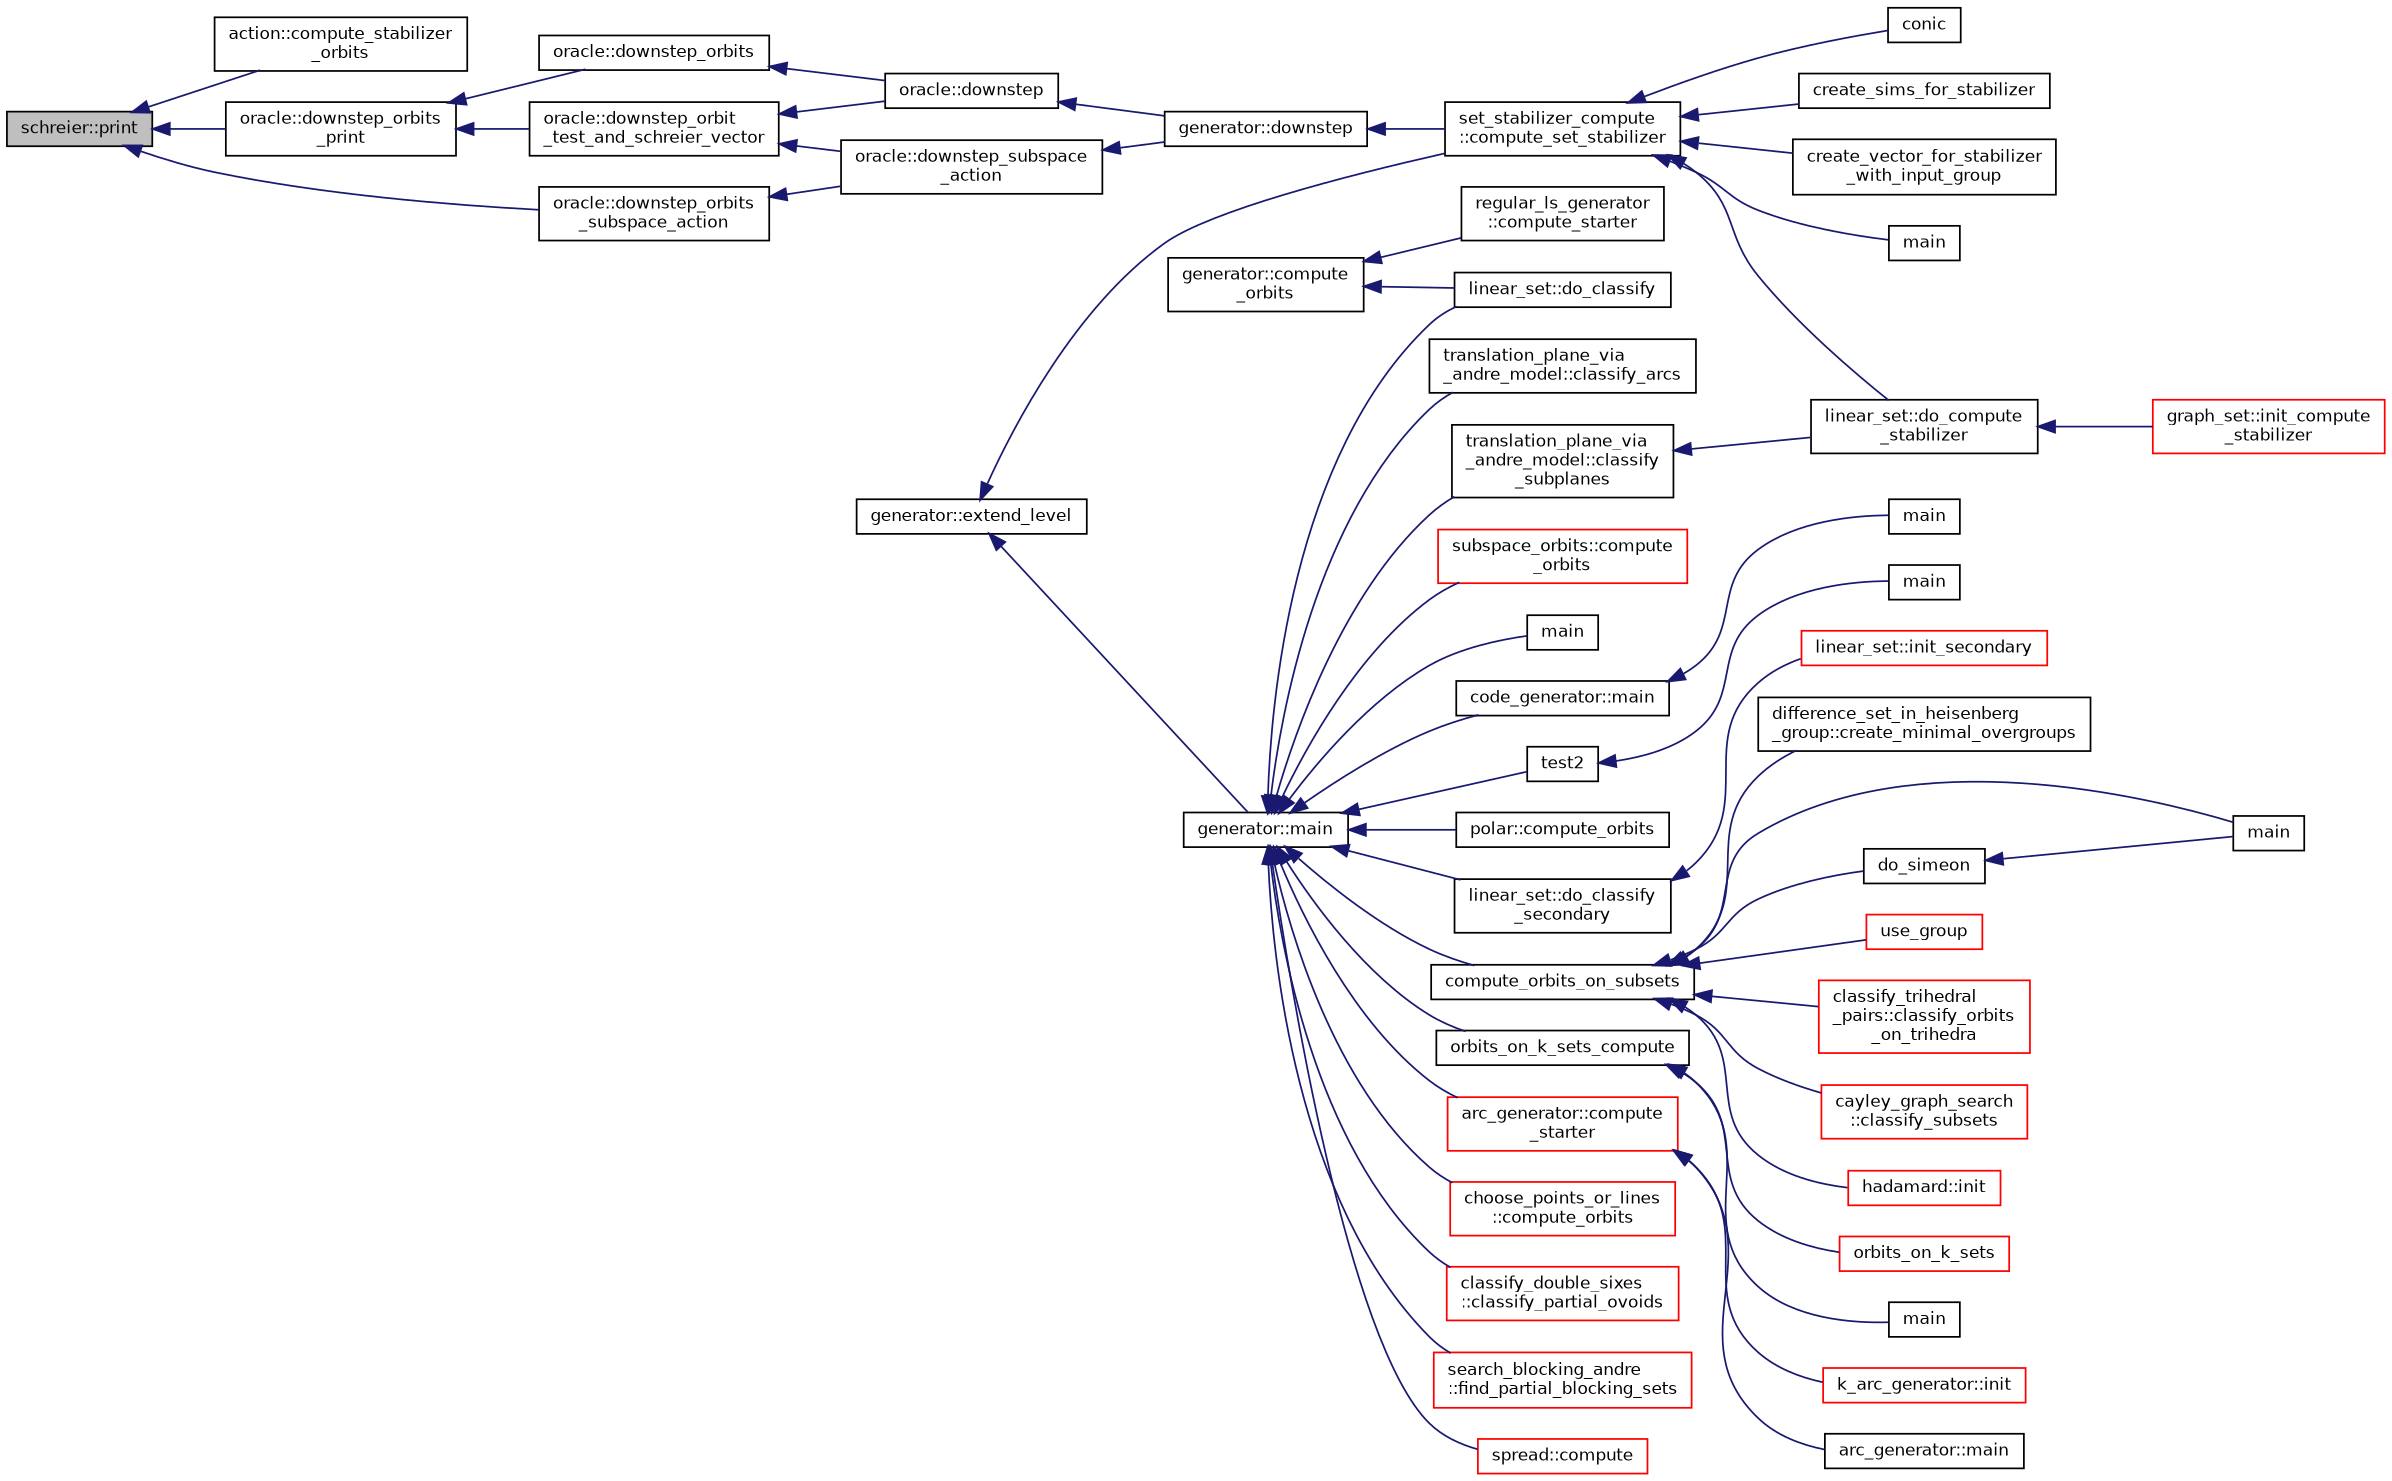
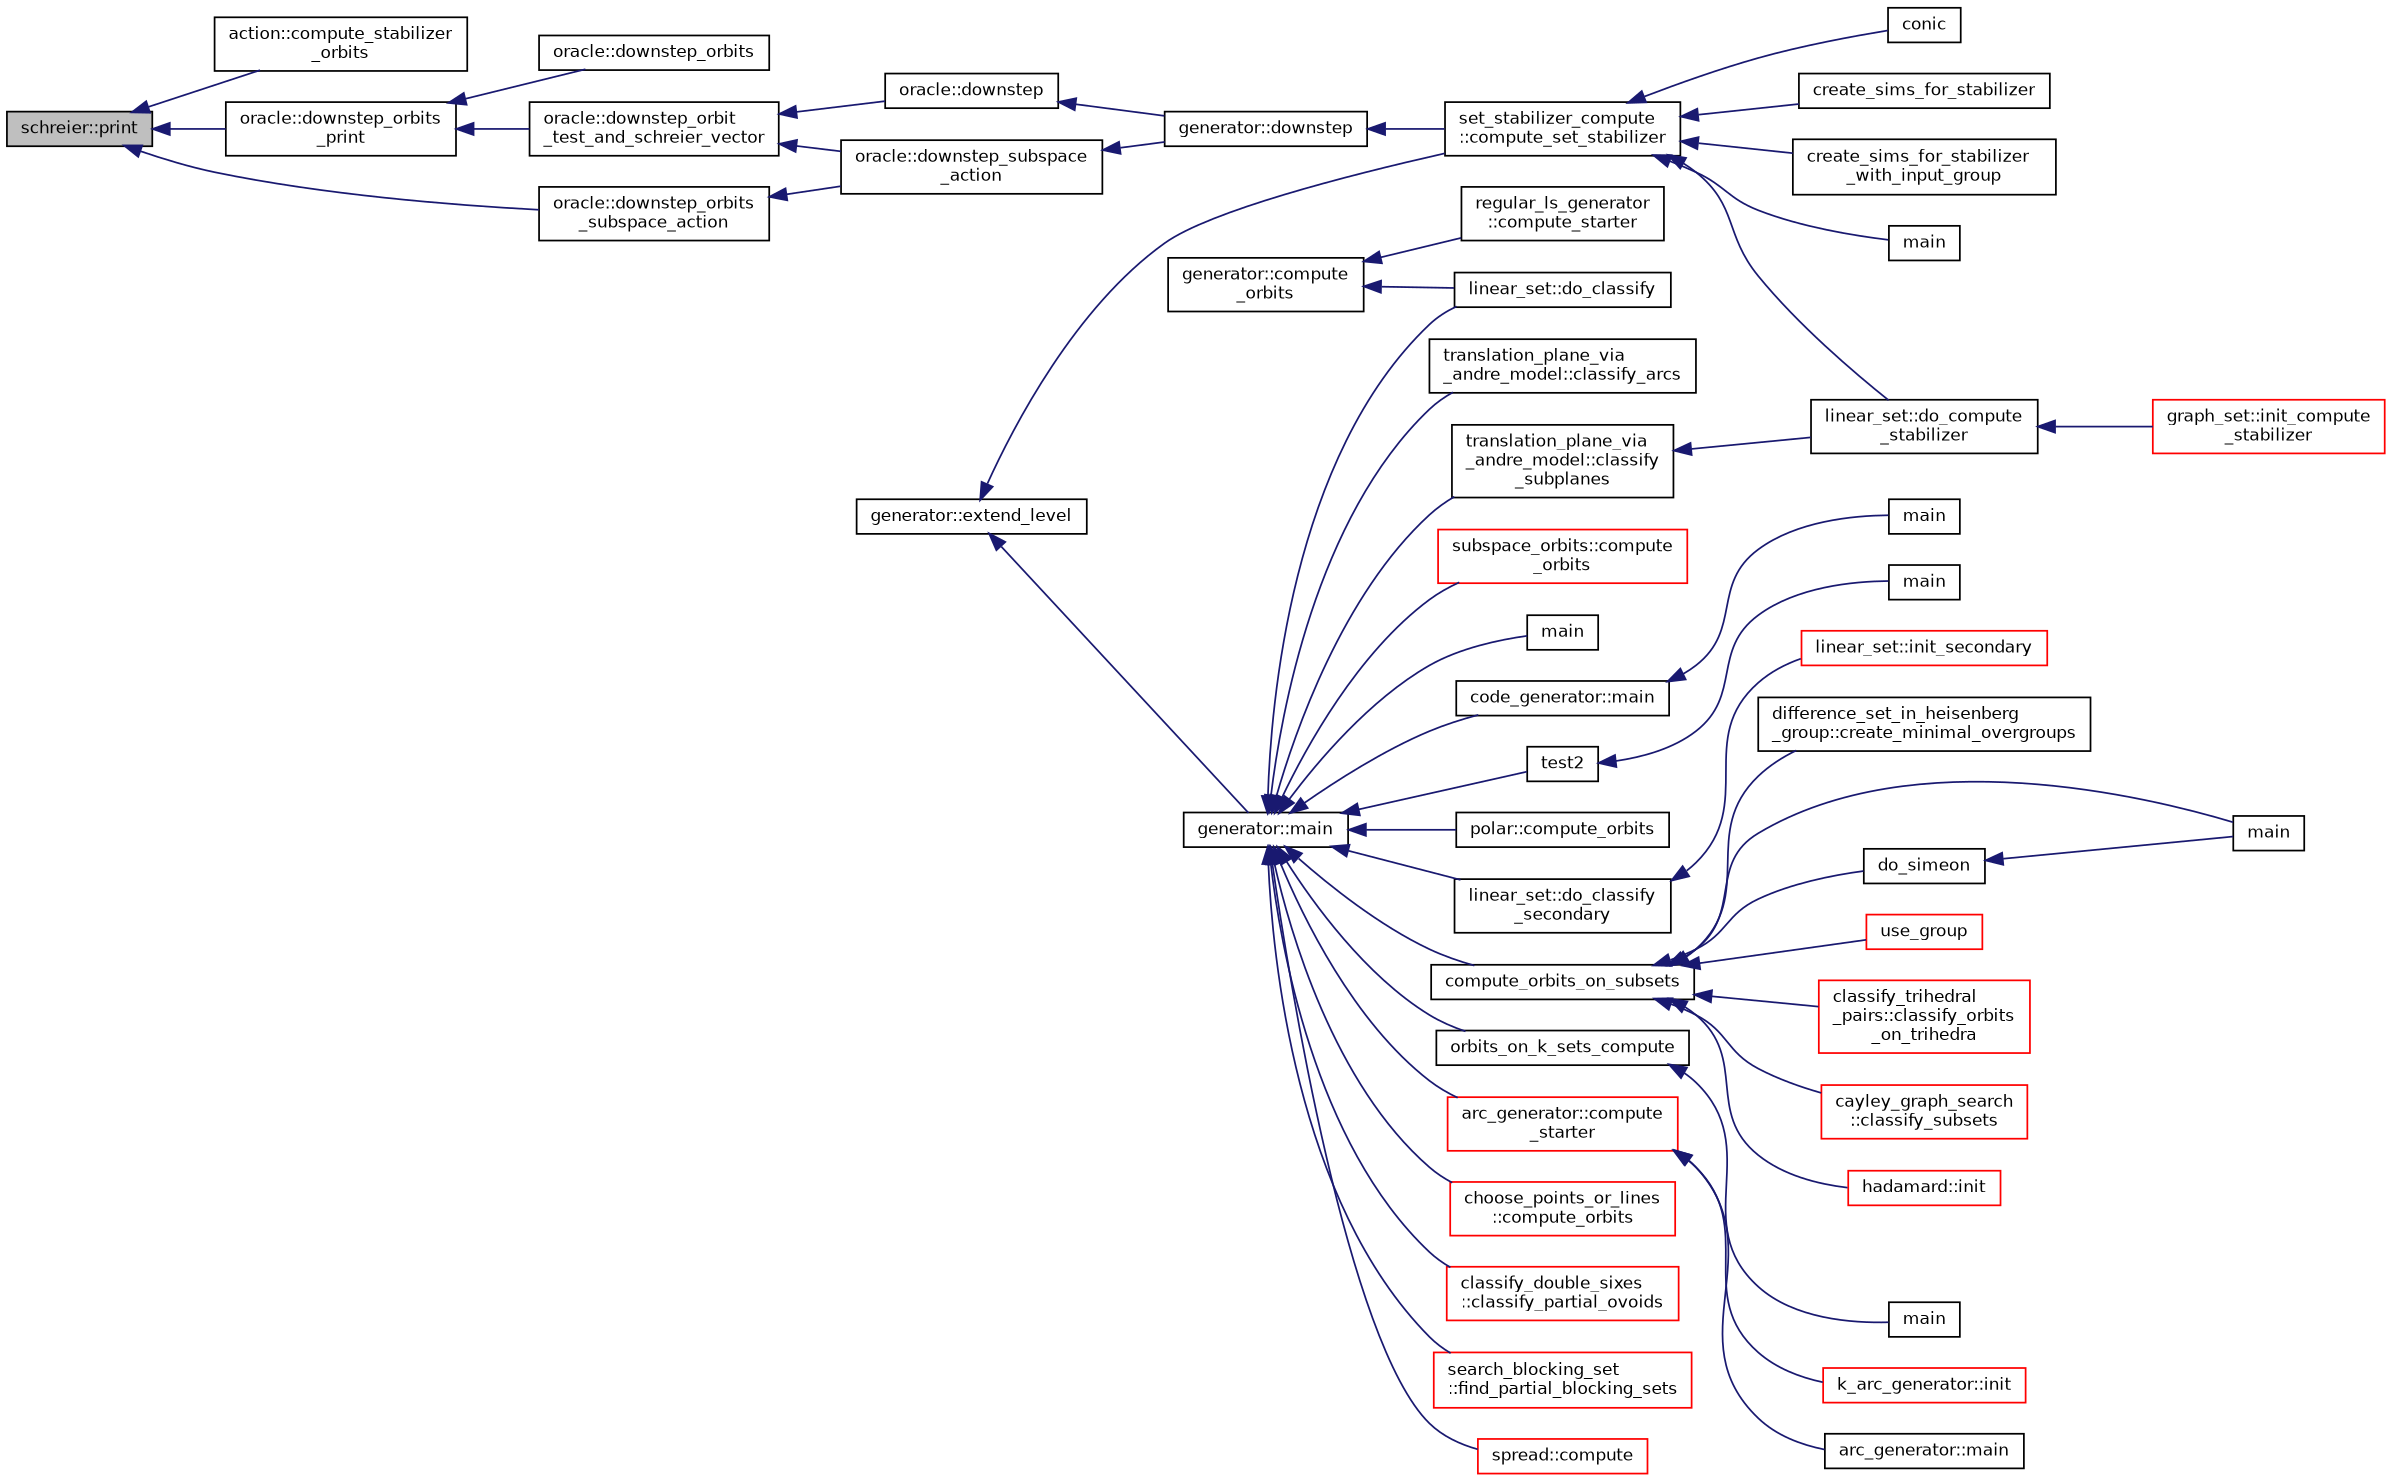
edge "oracle::downstep" -> "oracle::downstep_orbits": removed
node "create_vector_for_stabilizer _with_input_group": label "create_vector_for_stabilizer _with_input_group" -> "create_sims_for_stabilizer _with_input_group"
node "orbits_on_k_sets": removed
node "search_blocking_andre ::find_partial_blocking_sets": label "search_blocking_andre ::find_partial_blocking_sets" -> "search_blocking_set ::find_partial_blocking_sets"
